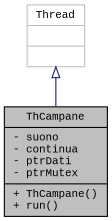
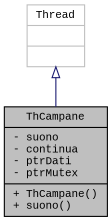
node "ThCampane": text "+ run()" -> "+ suono()"
